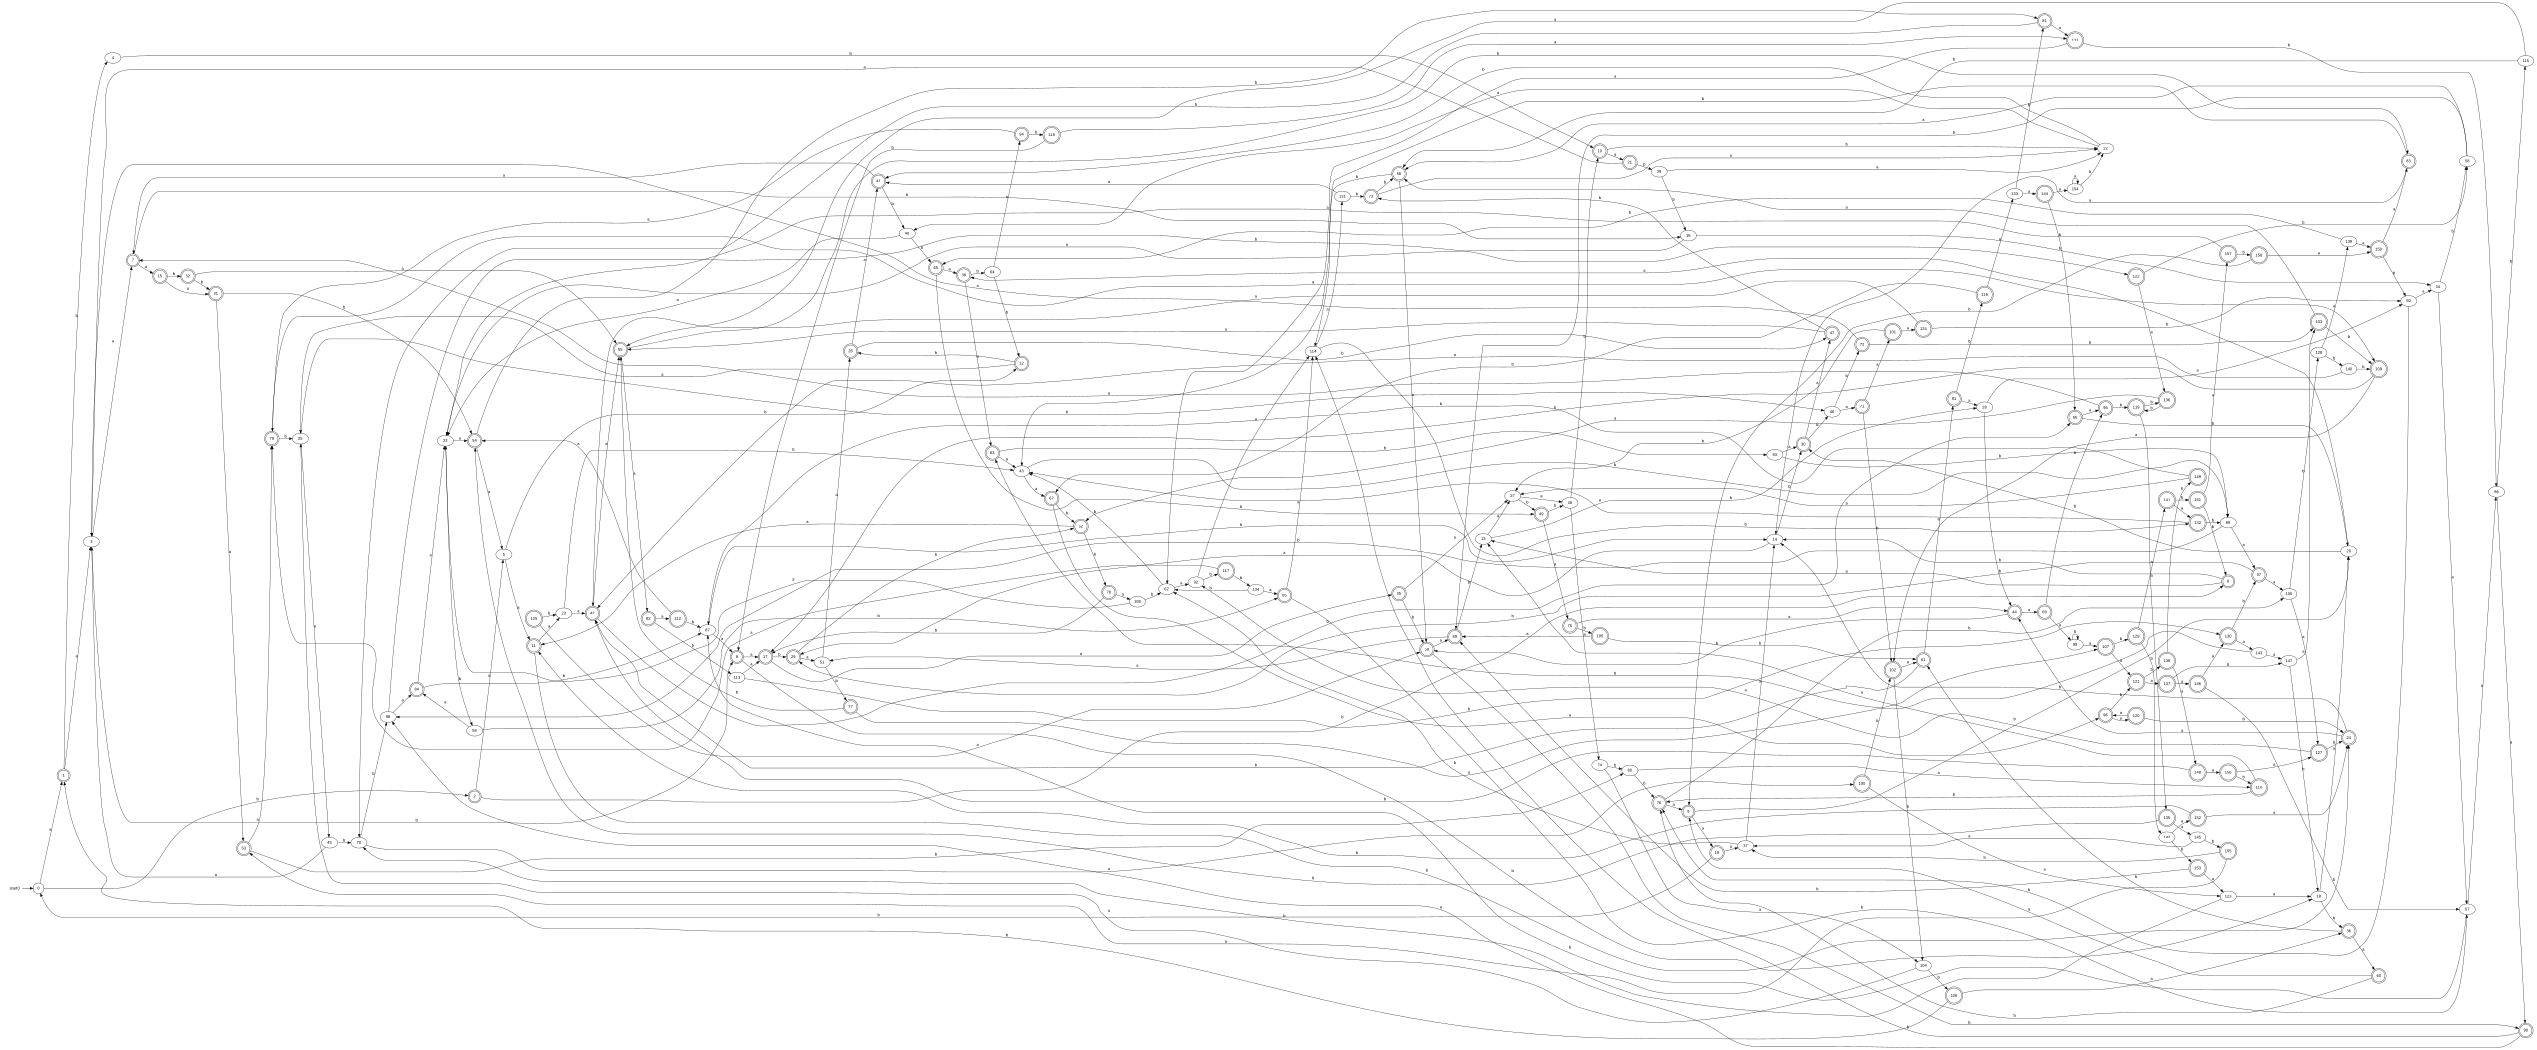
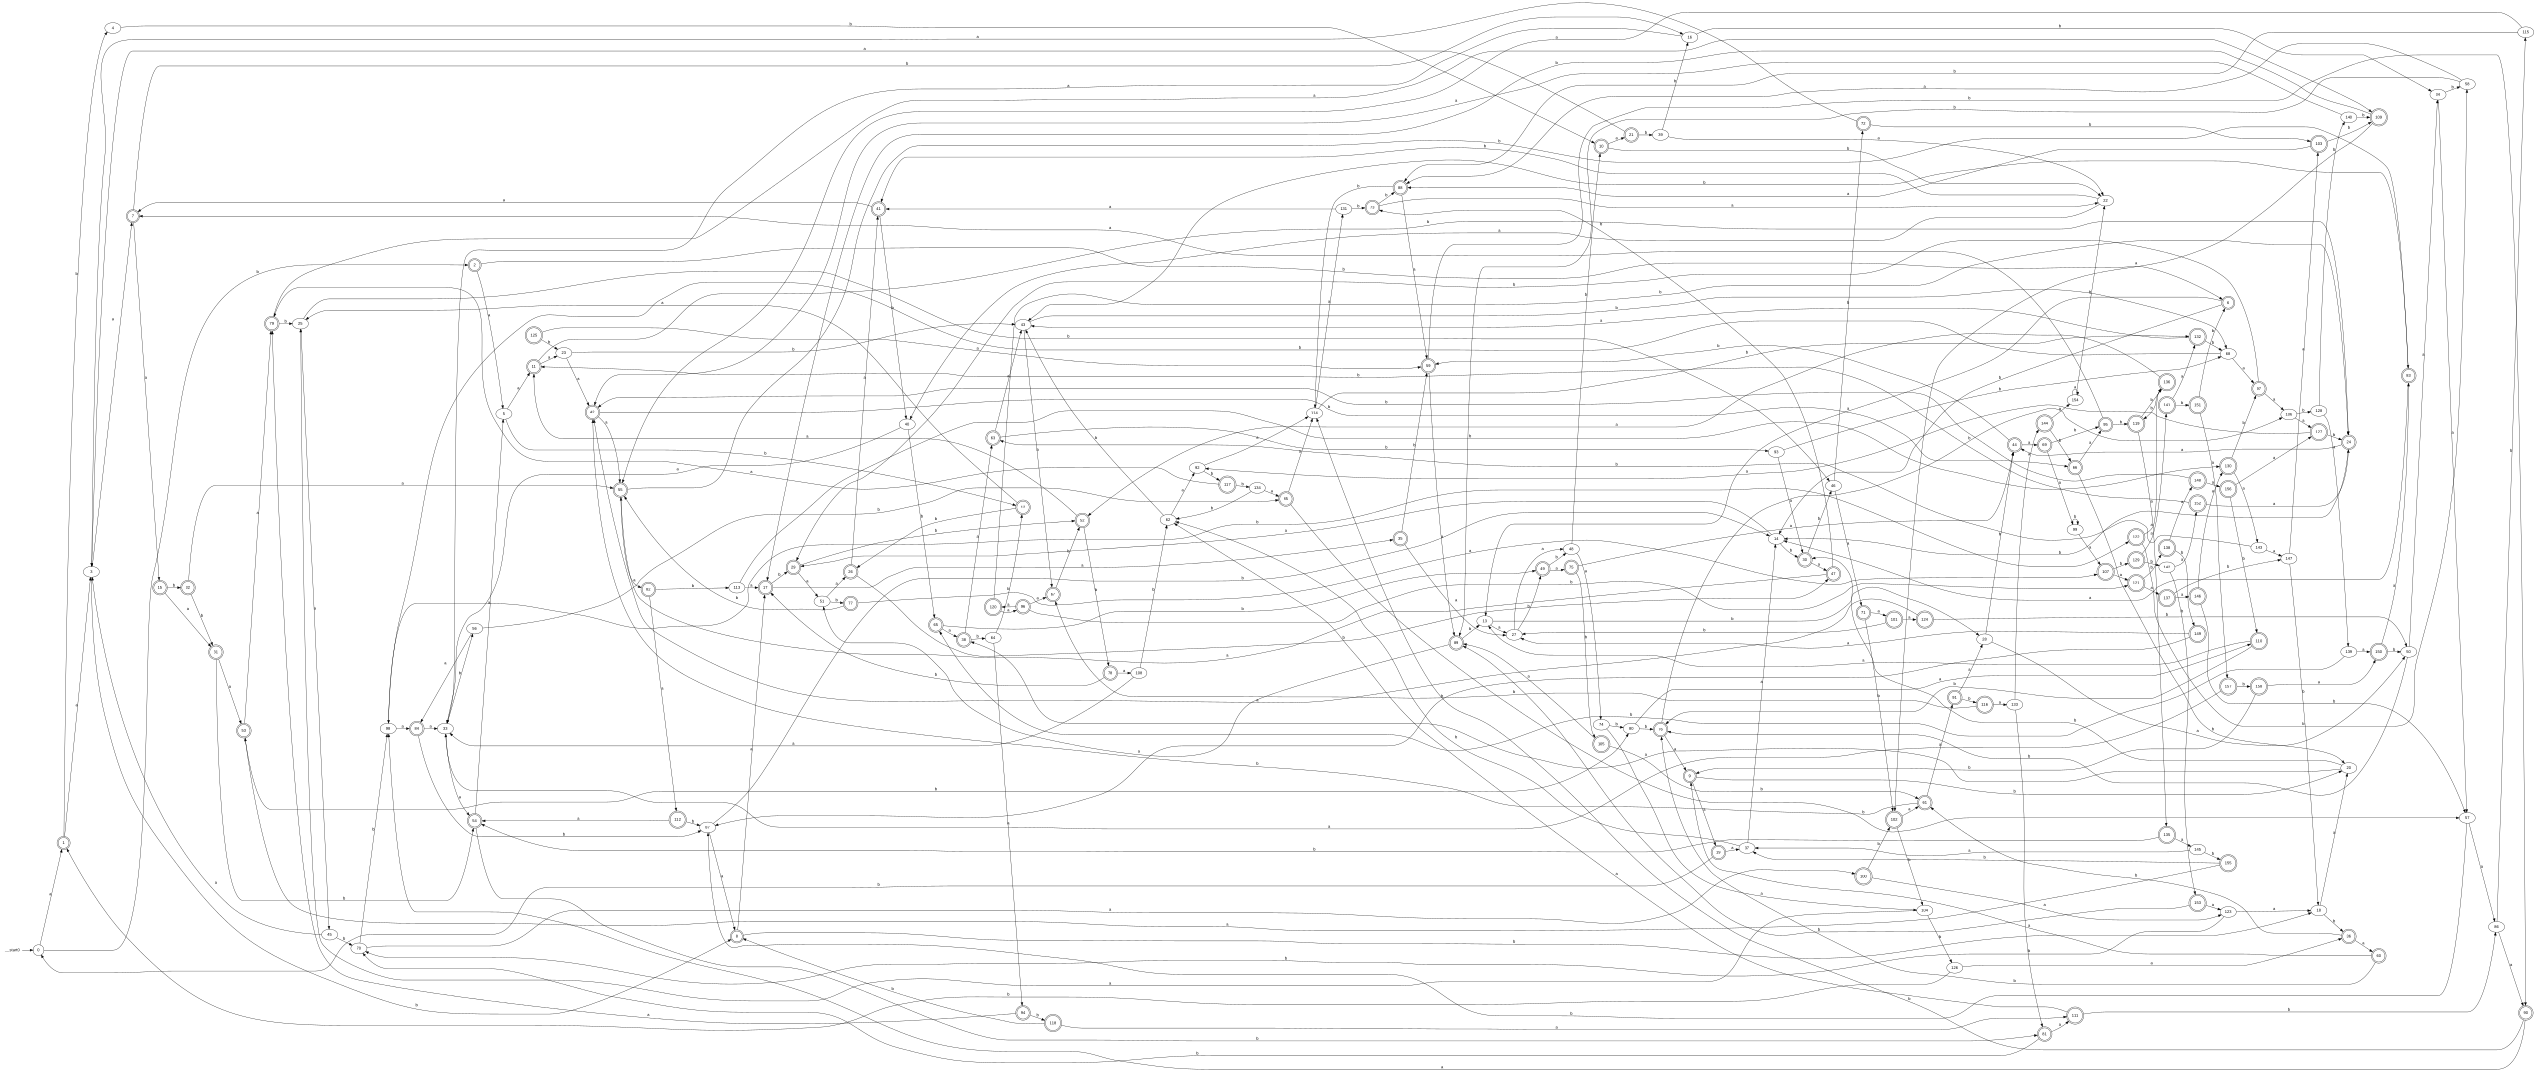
edge "67" -> "96": reversed
node "126": shape doublecircle -> ellipse
